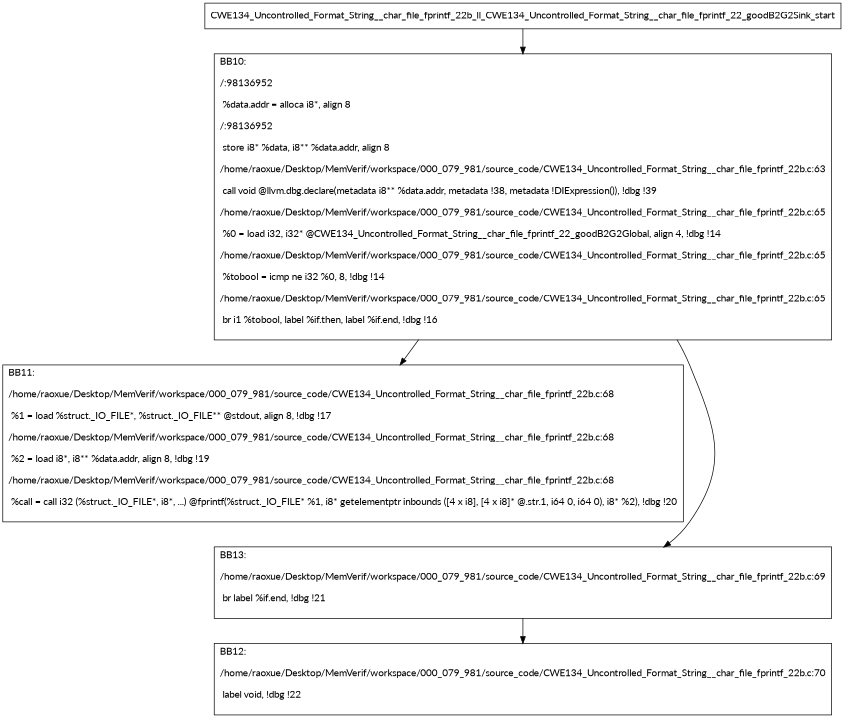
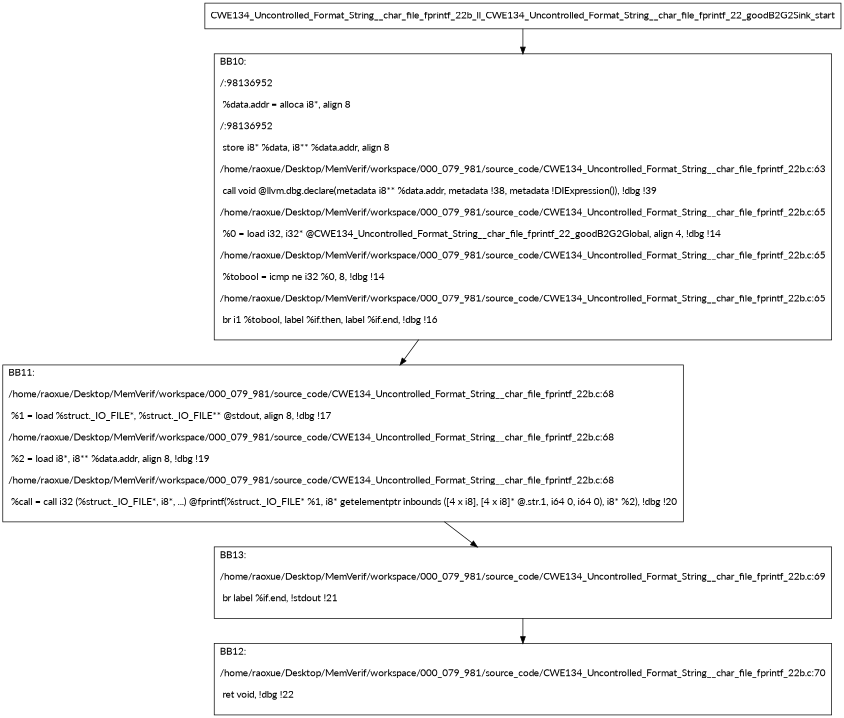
edge "BB10:" -> "BB13:": now "BB11:" -> "BB13:"
node "BB13:": text "br label %if.end, !dbg !21" -> "br label %if.end, !stdout !21"
node "BB12:": text "label void, !dbg !22" -> "ret void, !dbg !22"
